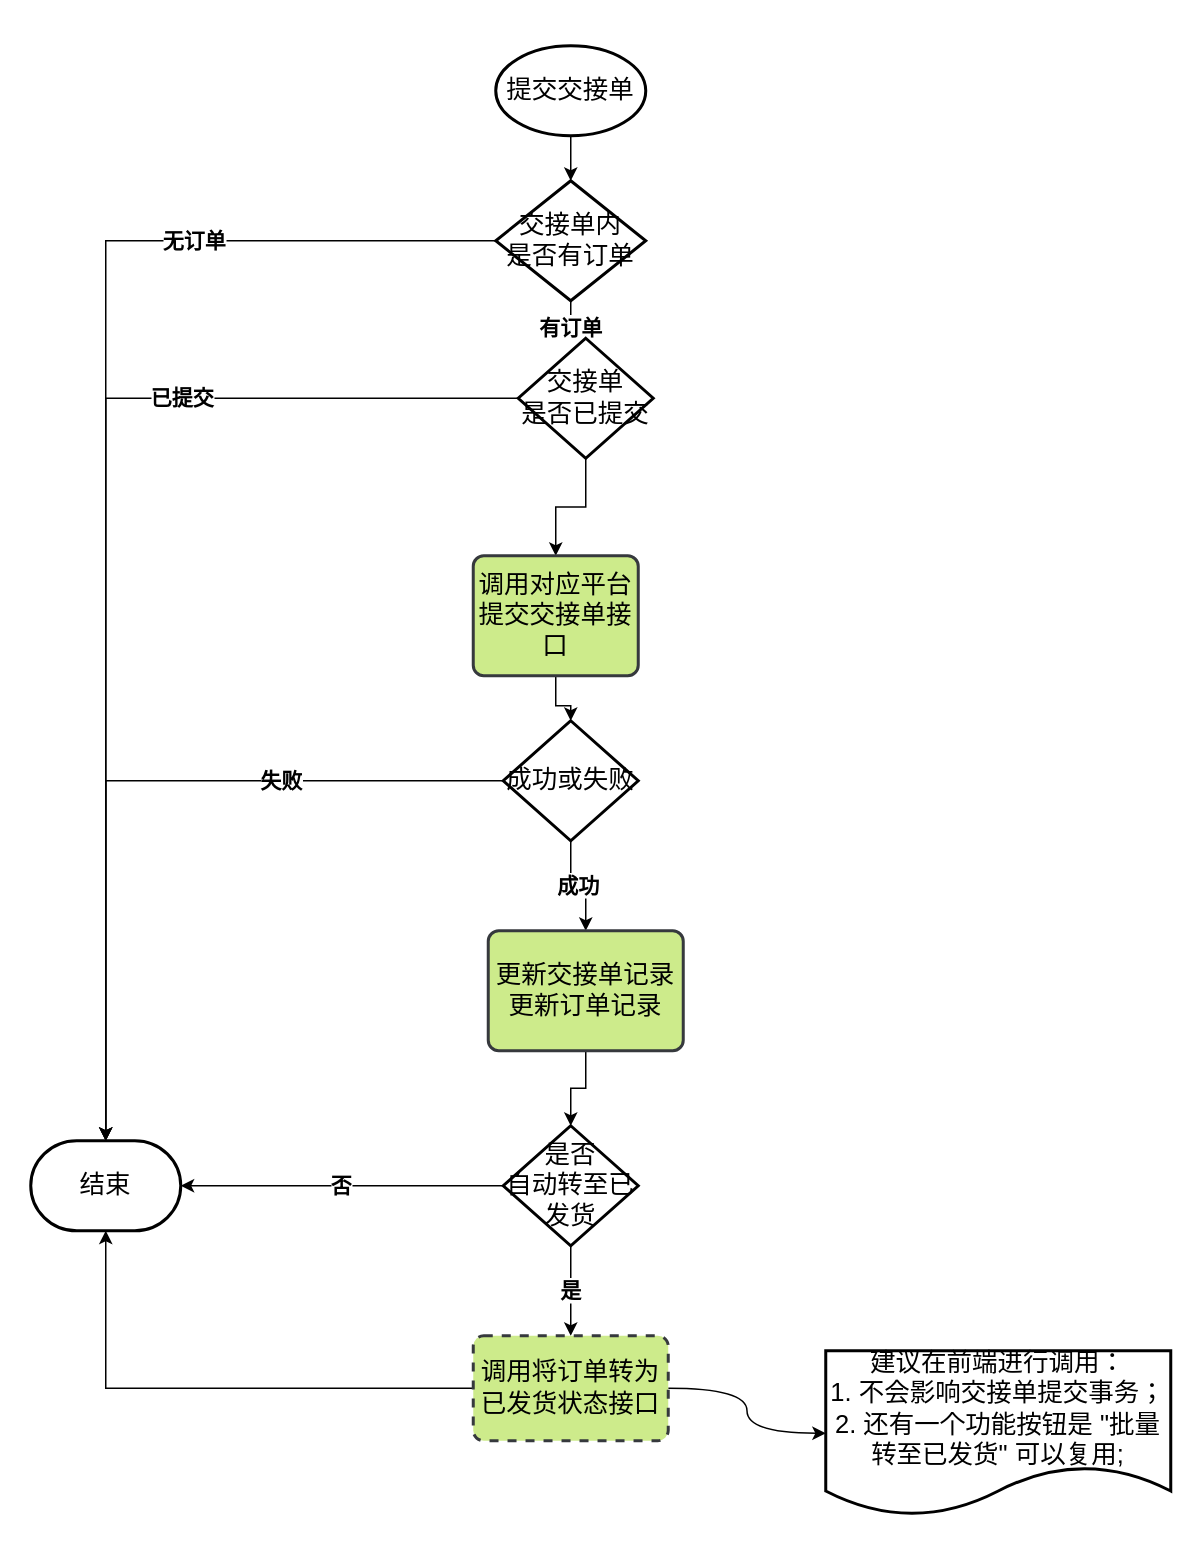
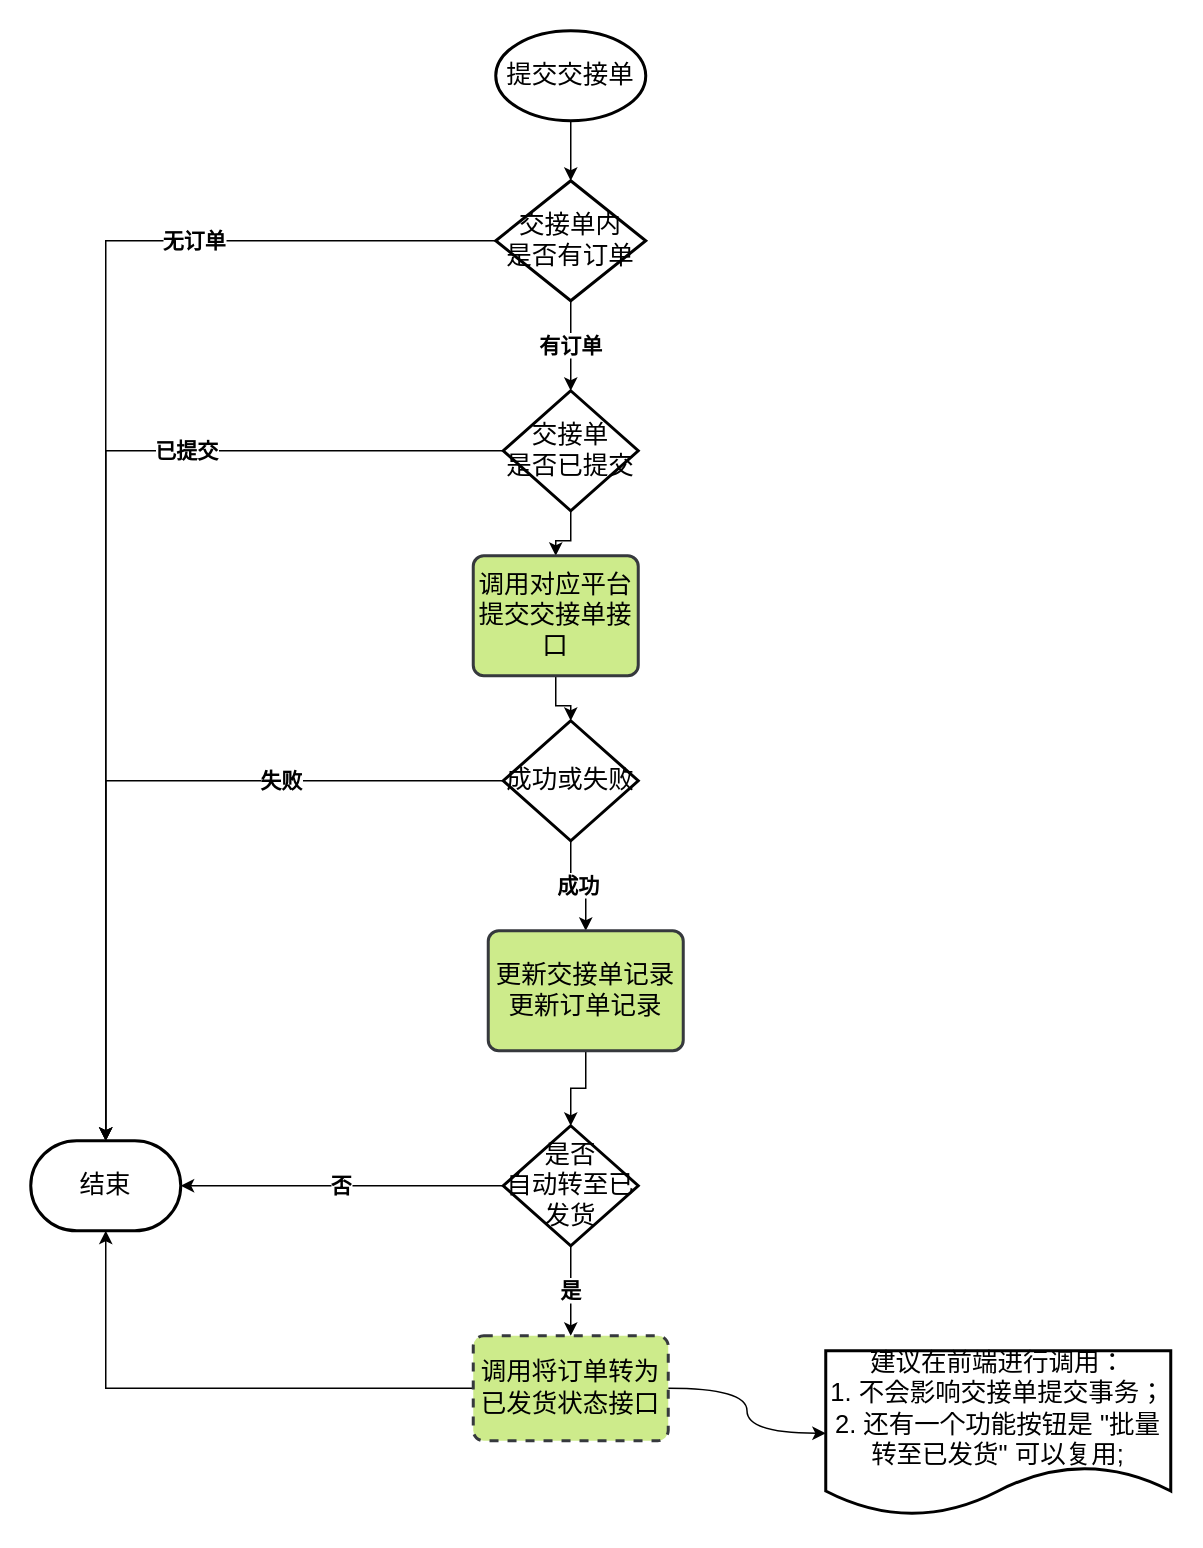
node "提交交接单": moved (571, 91) -> (571, 76)
node "交接单 是否已提交": moved (586, 398) -> (571, 451)
